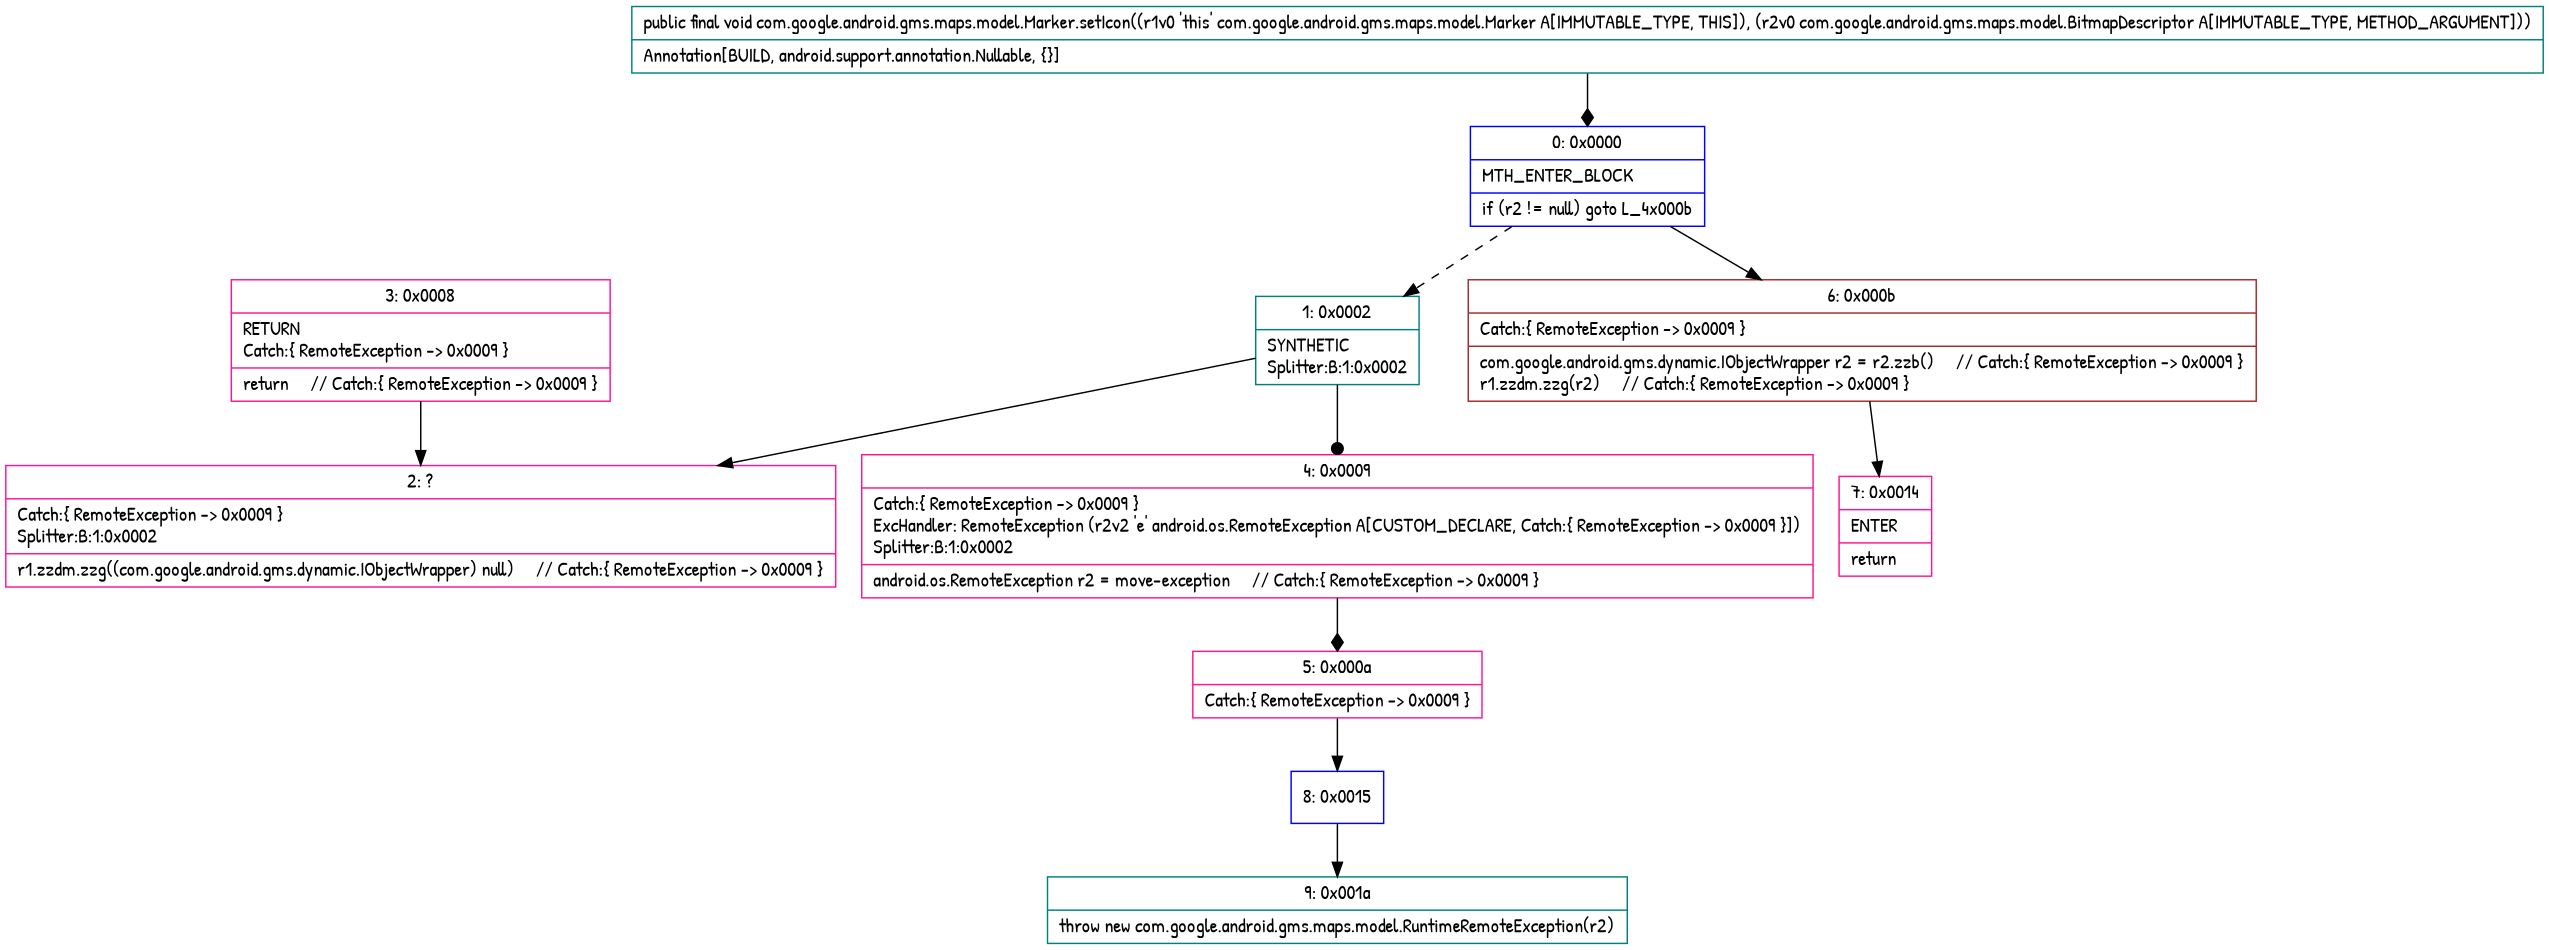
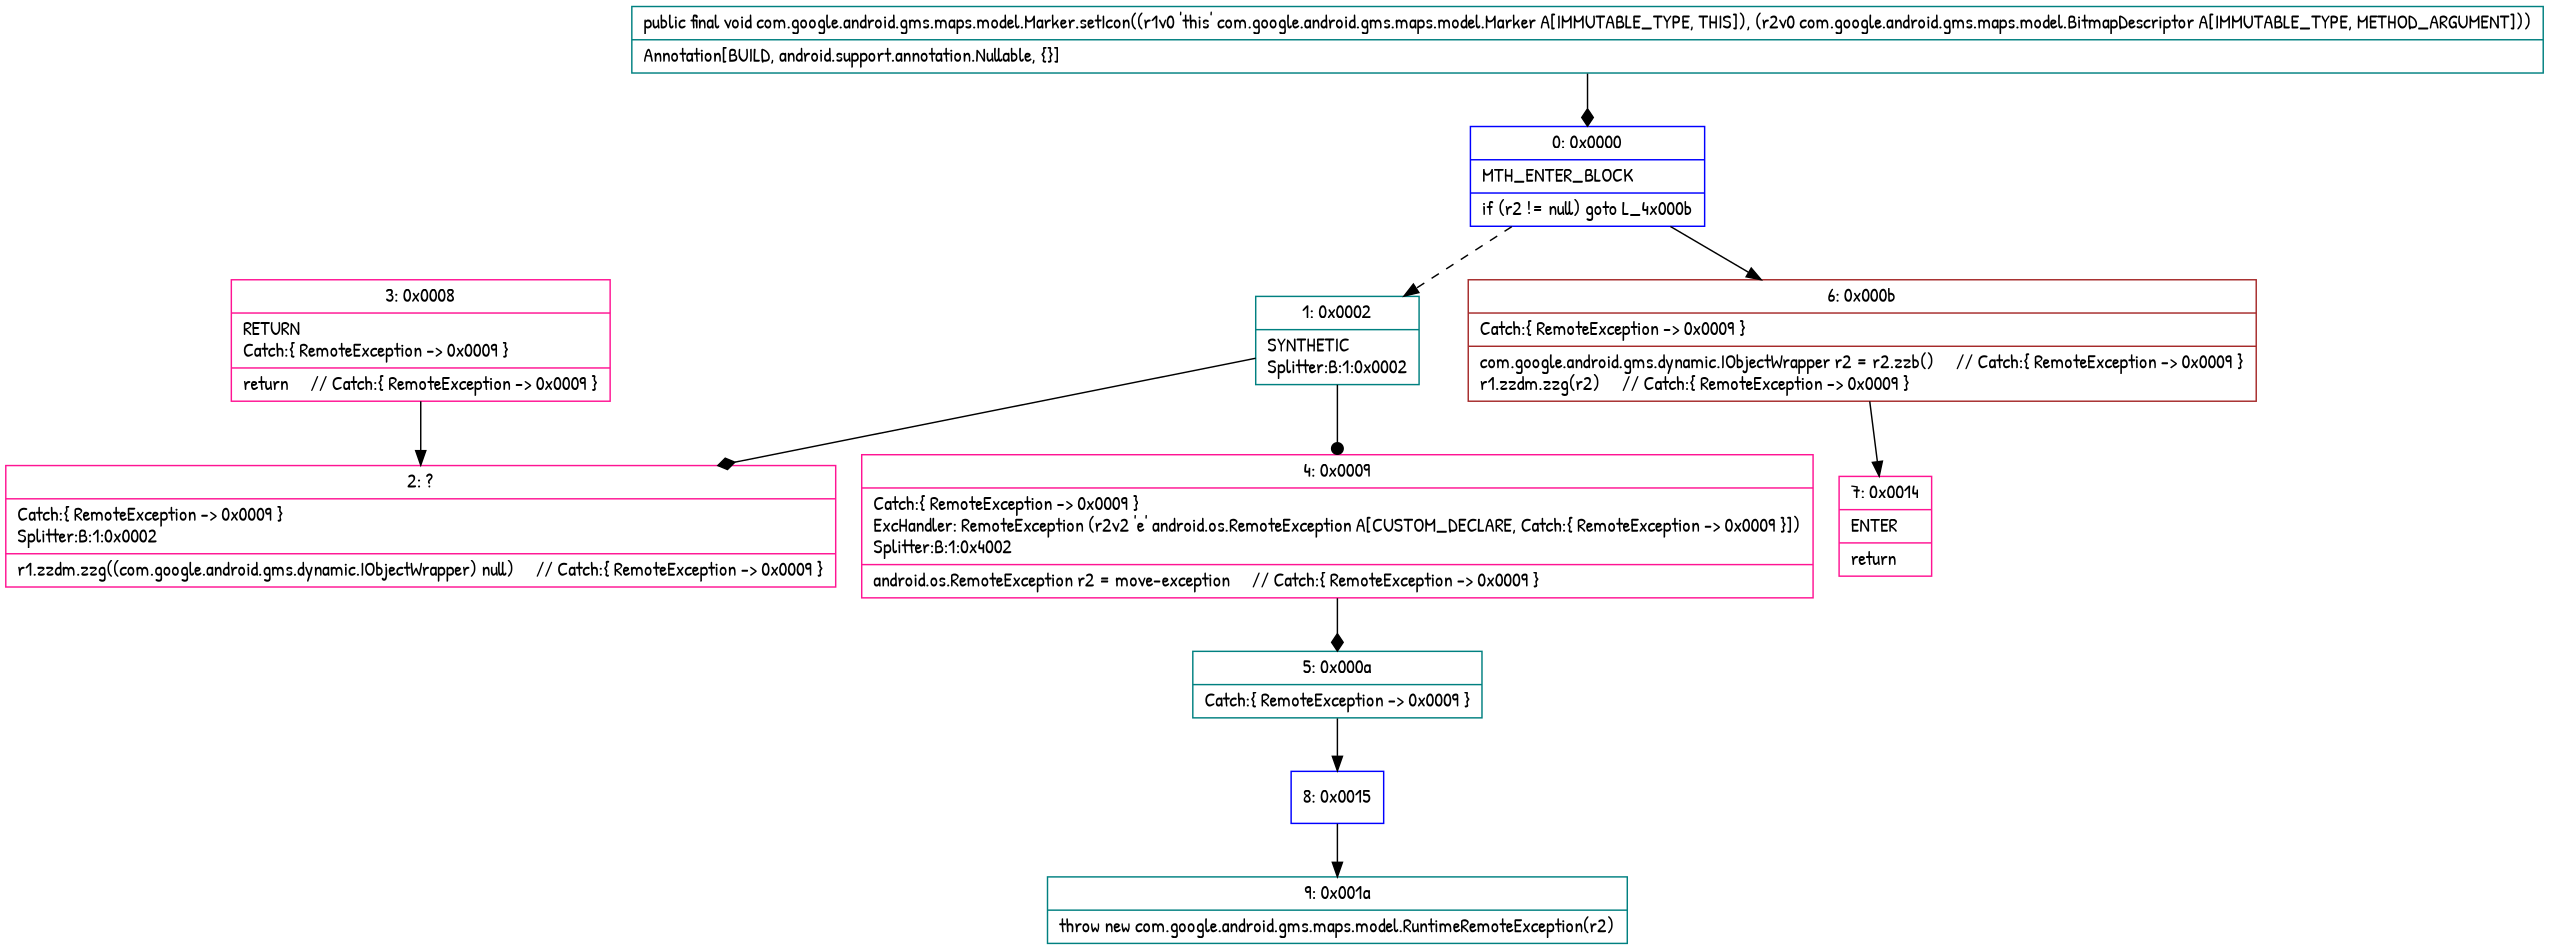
edge "1: 0x0002" -> "2: ?": arrowhead normal -> diamond
node "4: 0x0009": text "Splitter:B:1:0x0002" -> "Splitter:B:1:0x4002"
node "5: 0x000a": color deeppink -> teal
